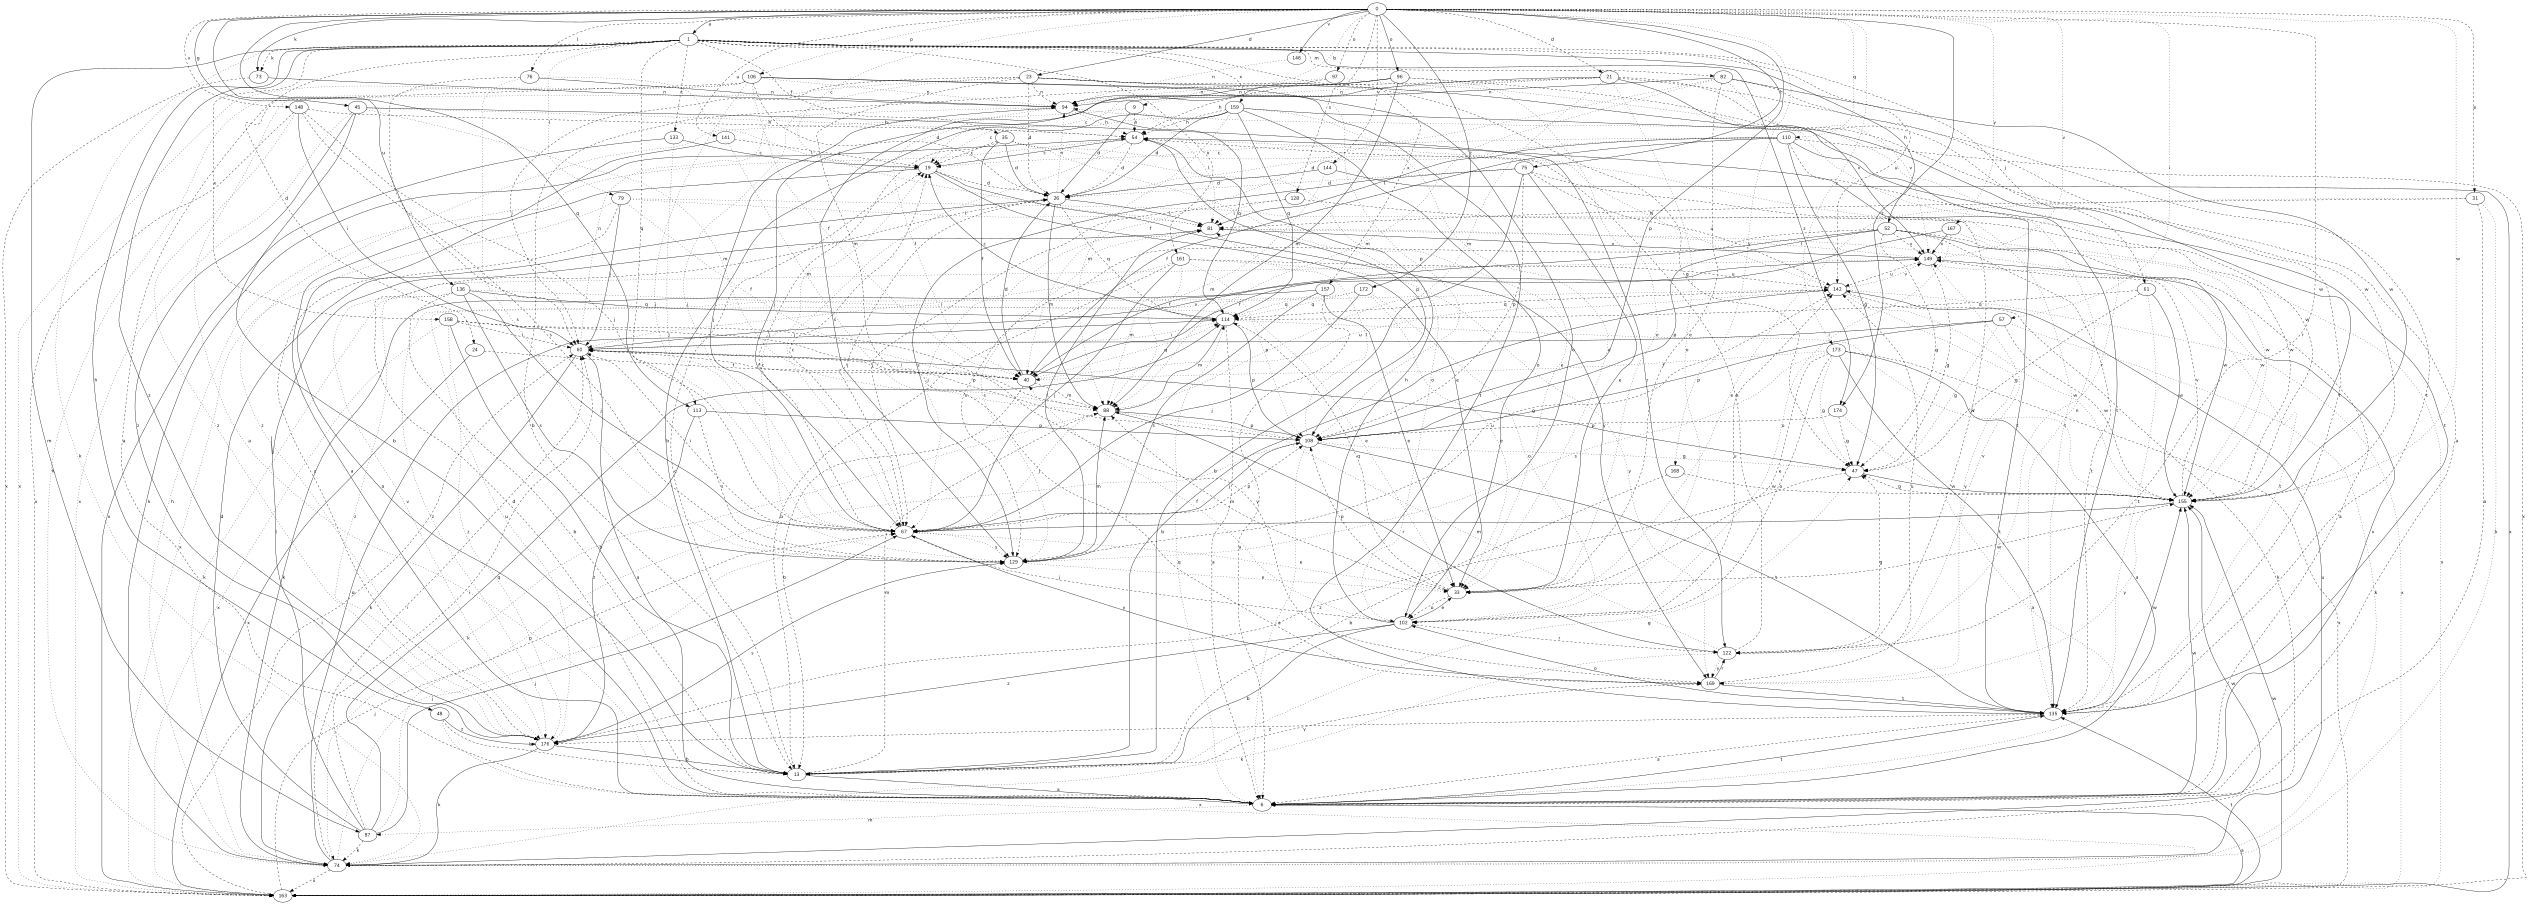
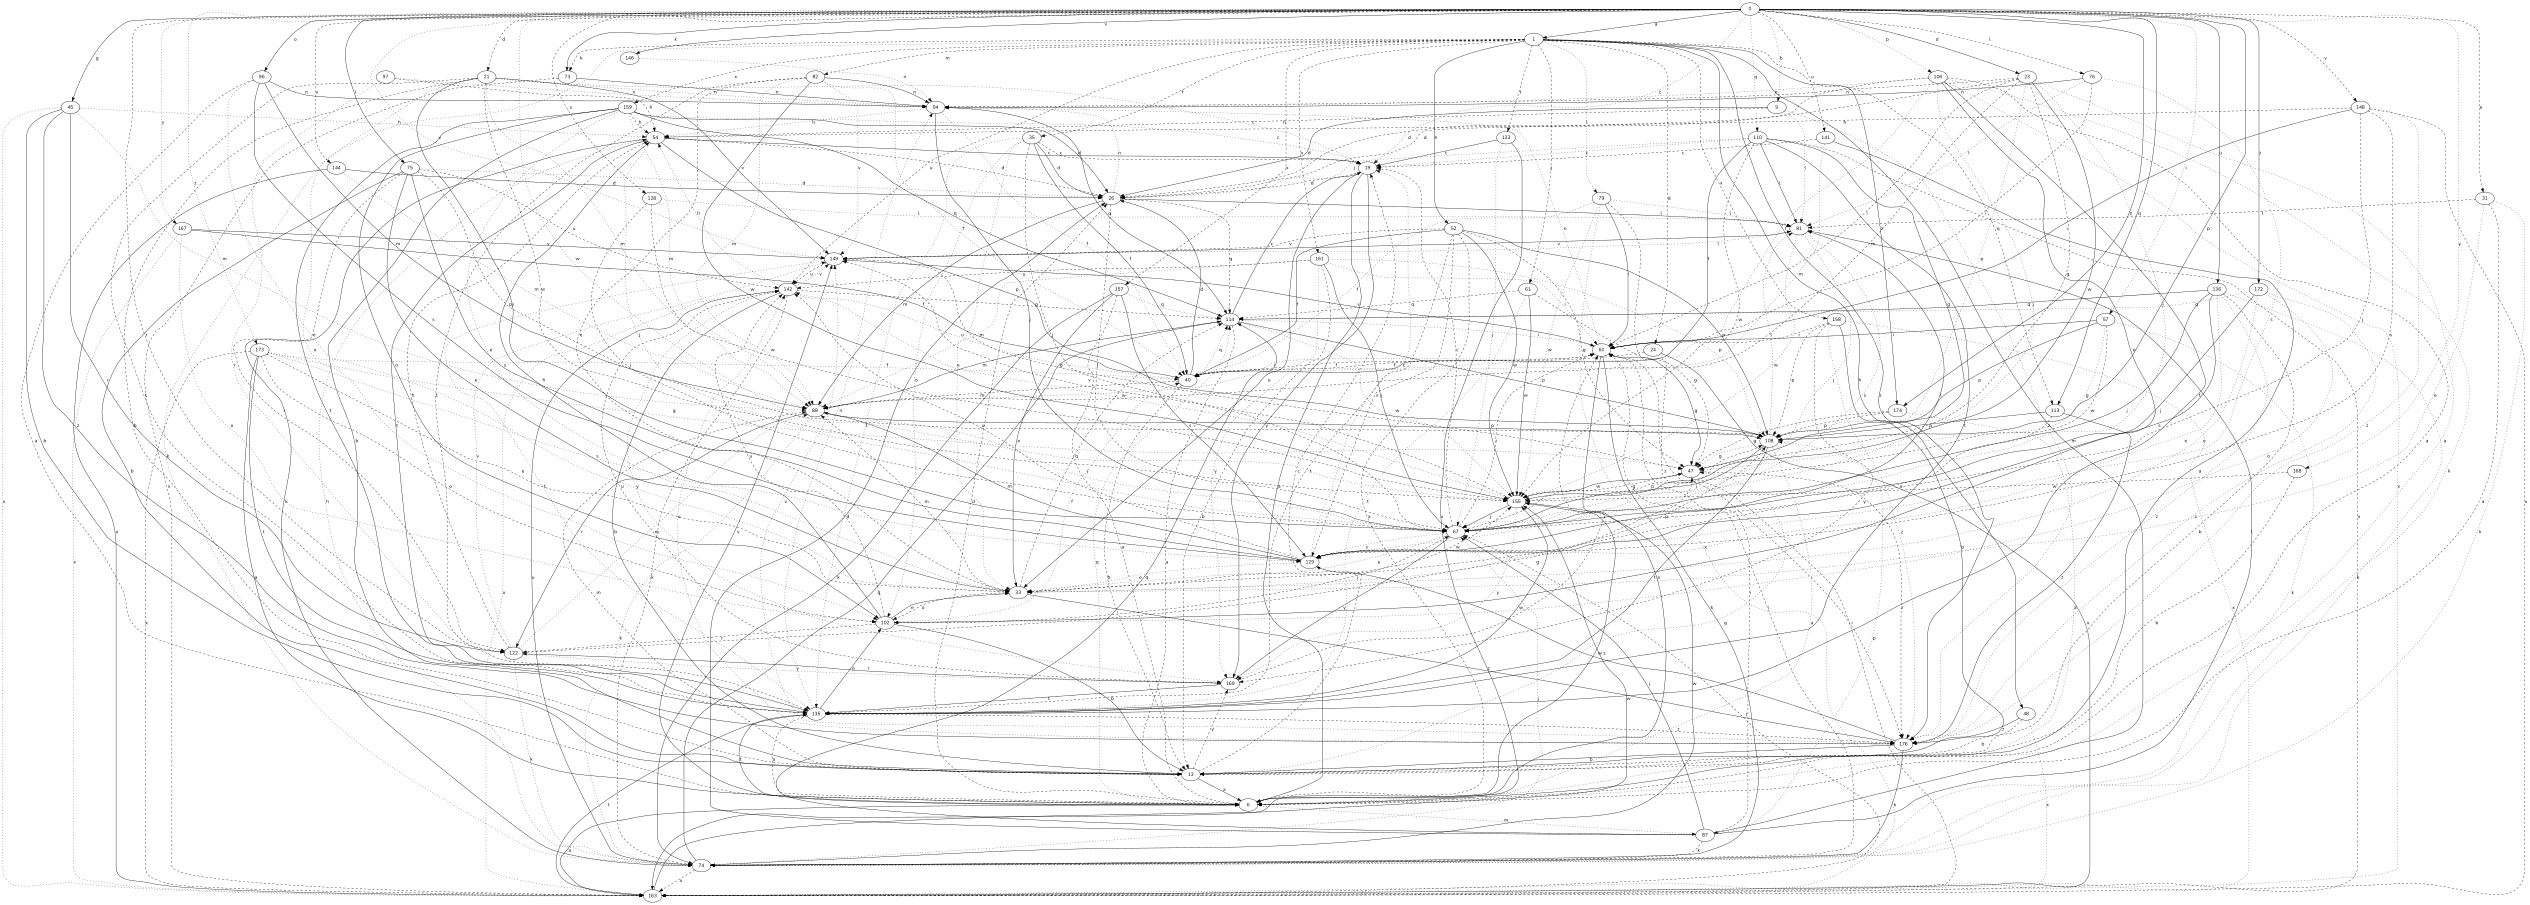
edge "0" -> "97": removed, label "o"
edge "110" -> "26": label "d" -> "j"
edge "102" -> "176": now "33" -> "176"
